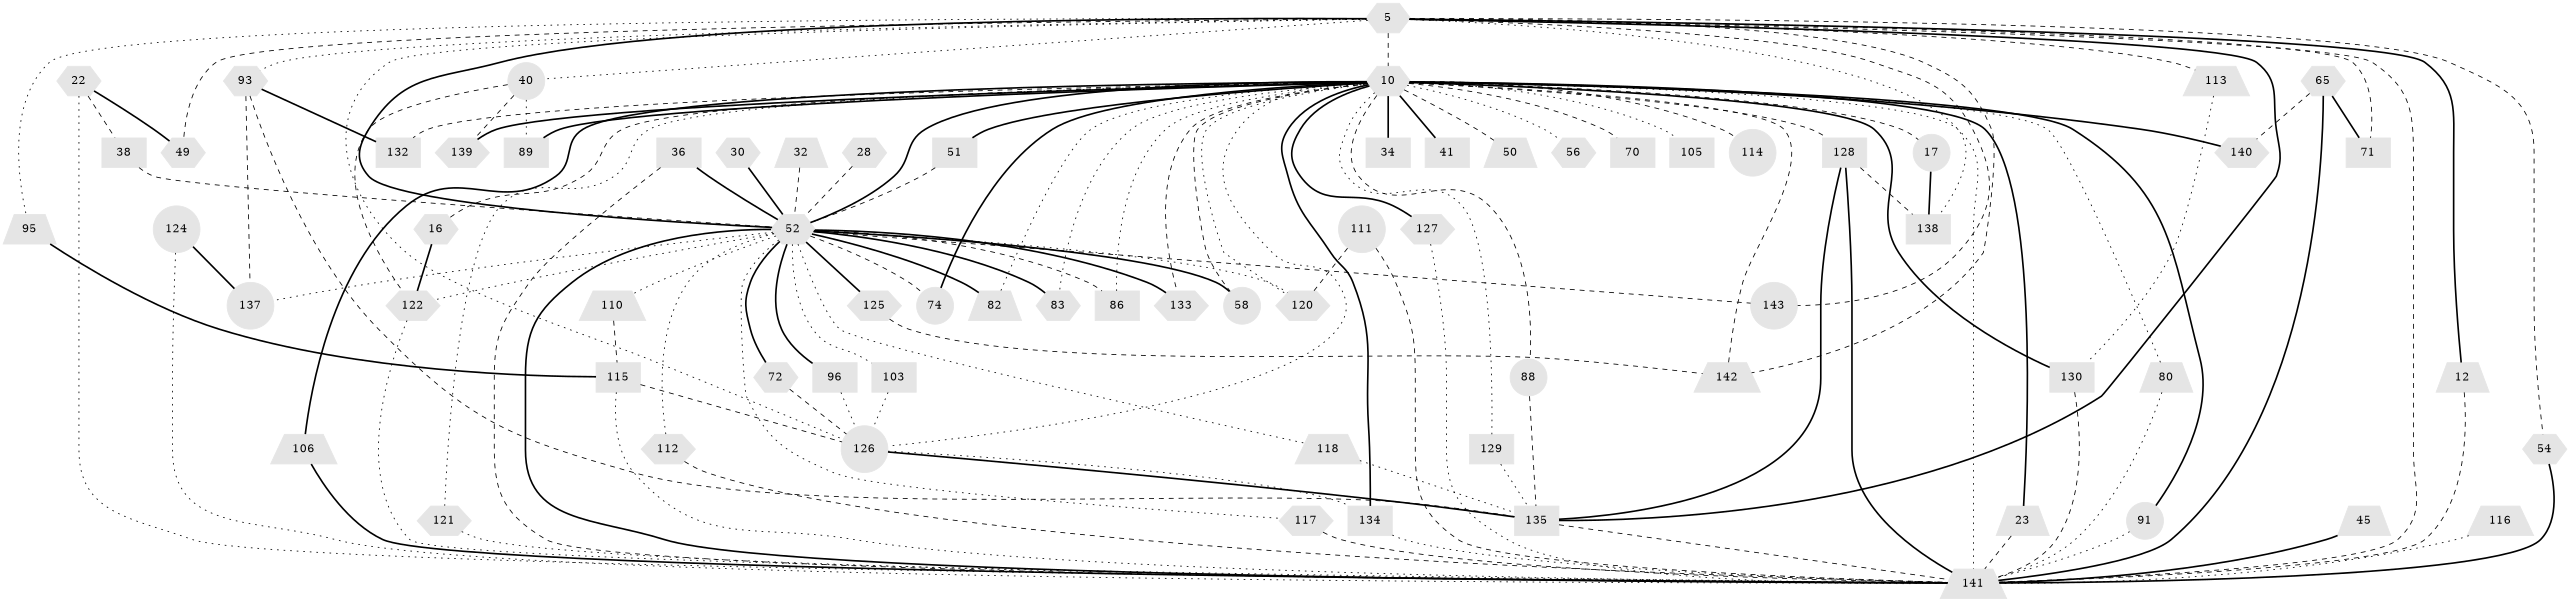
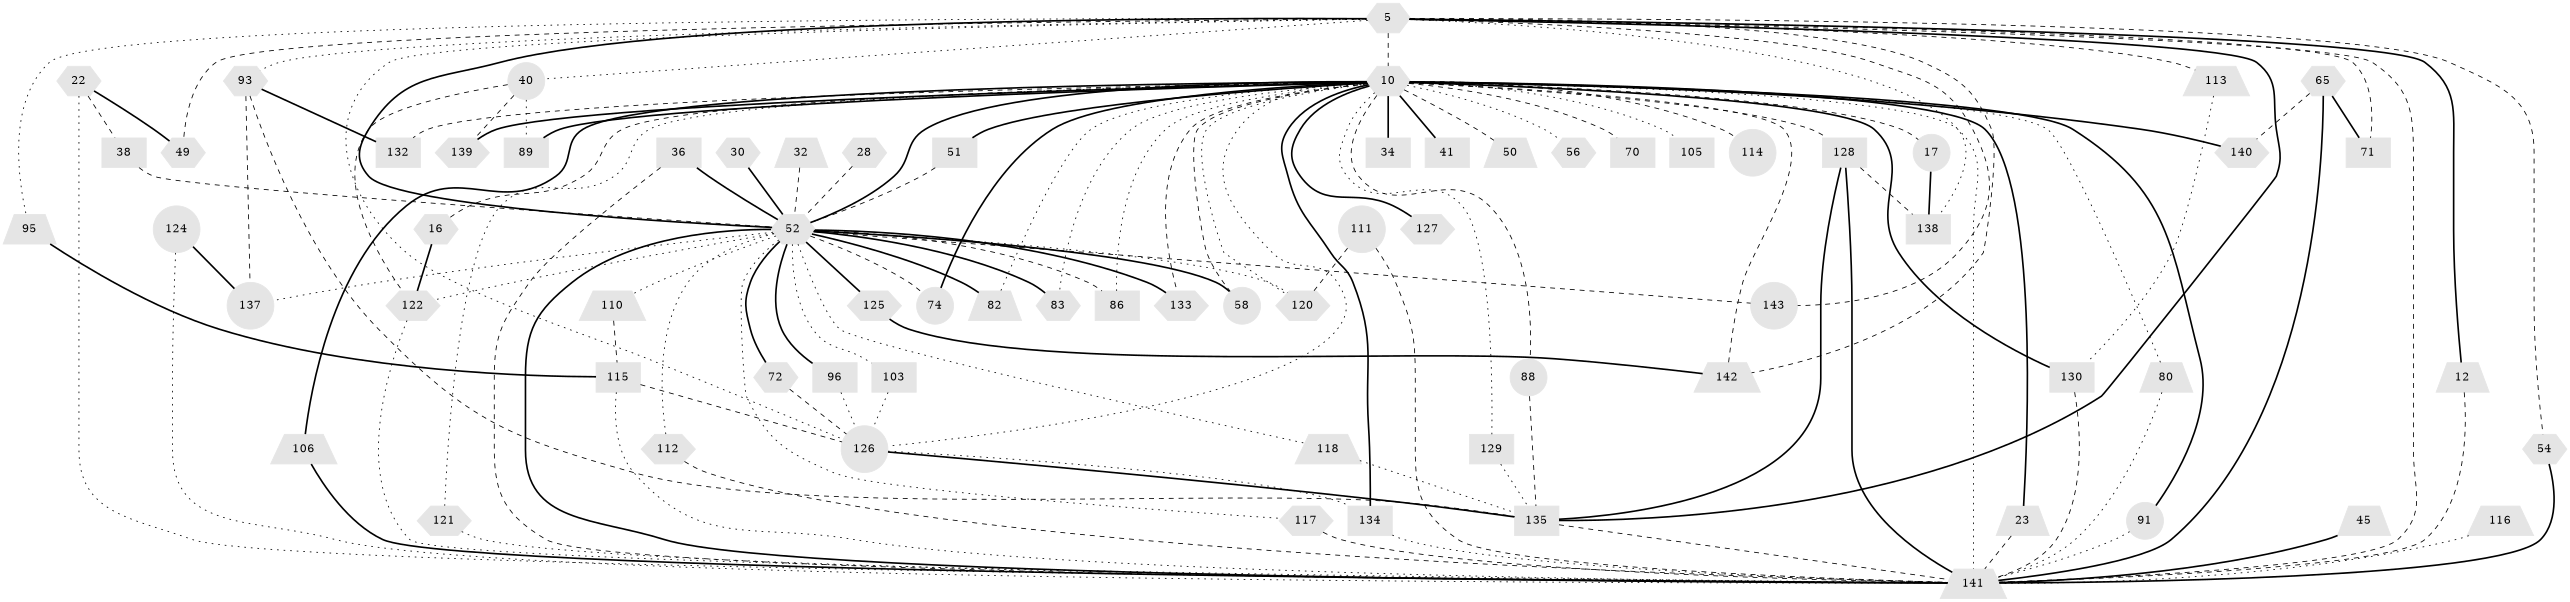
edge "125" -- "142": style dashed -> bold
edge "127" -- "141": removed
